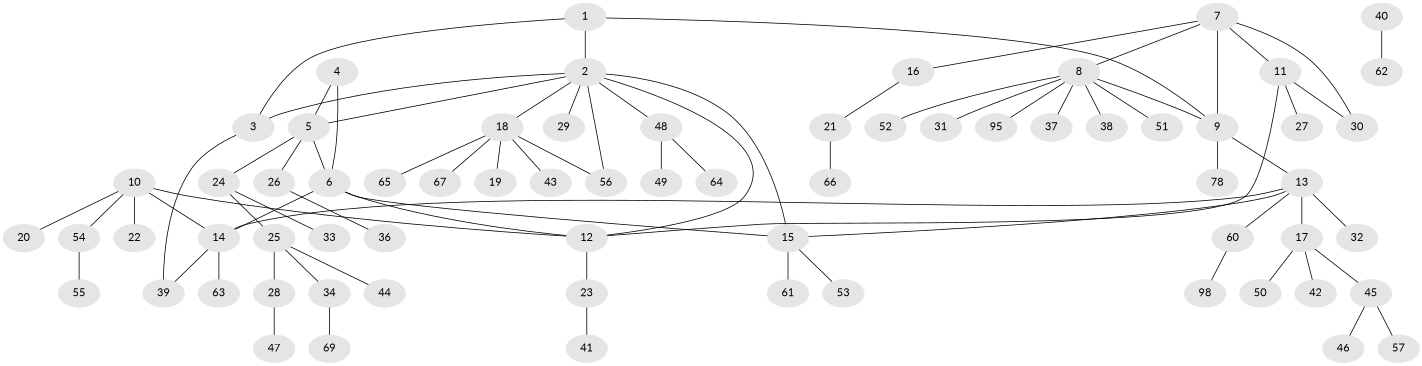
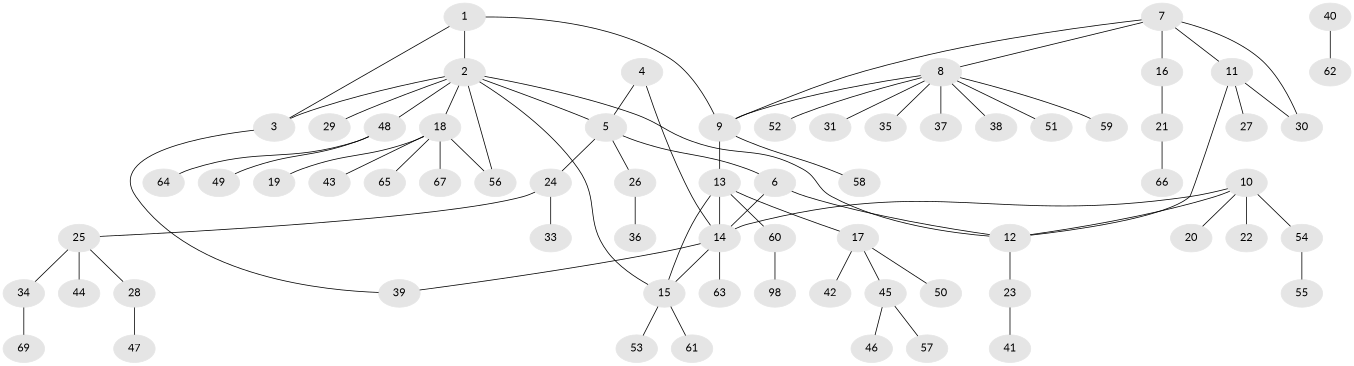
node "95": label "95" -> "35"
node "59": added
edge "4" -- "6": now "4" -- "14"
node "78": label "78" -> "58"
edge "6" -- "15": now "14" -- "15"
node "32": removed
